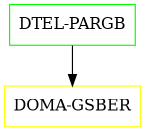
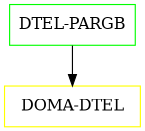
node "DOMA-GSBER": label "DOMA-GSBER" -> "DOMA-DTEL"
